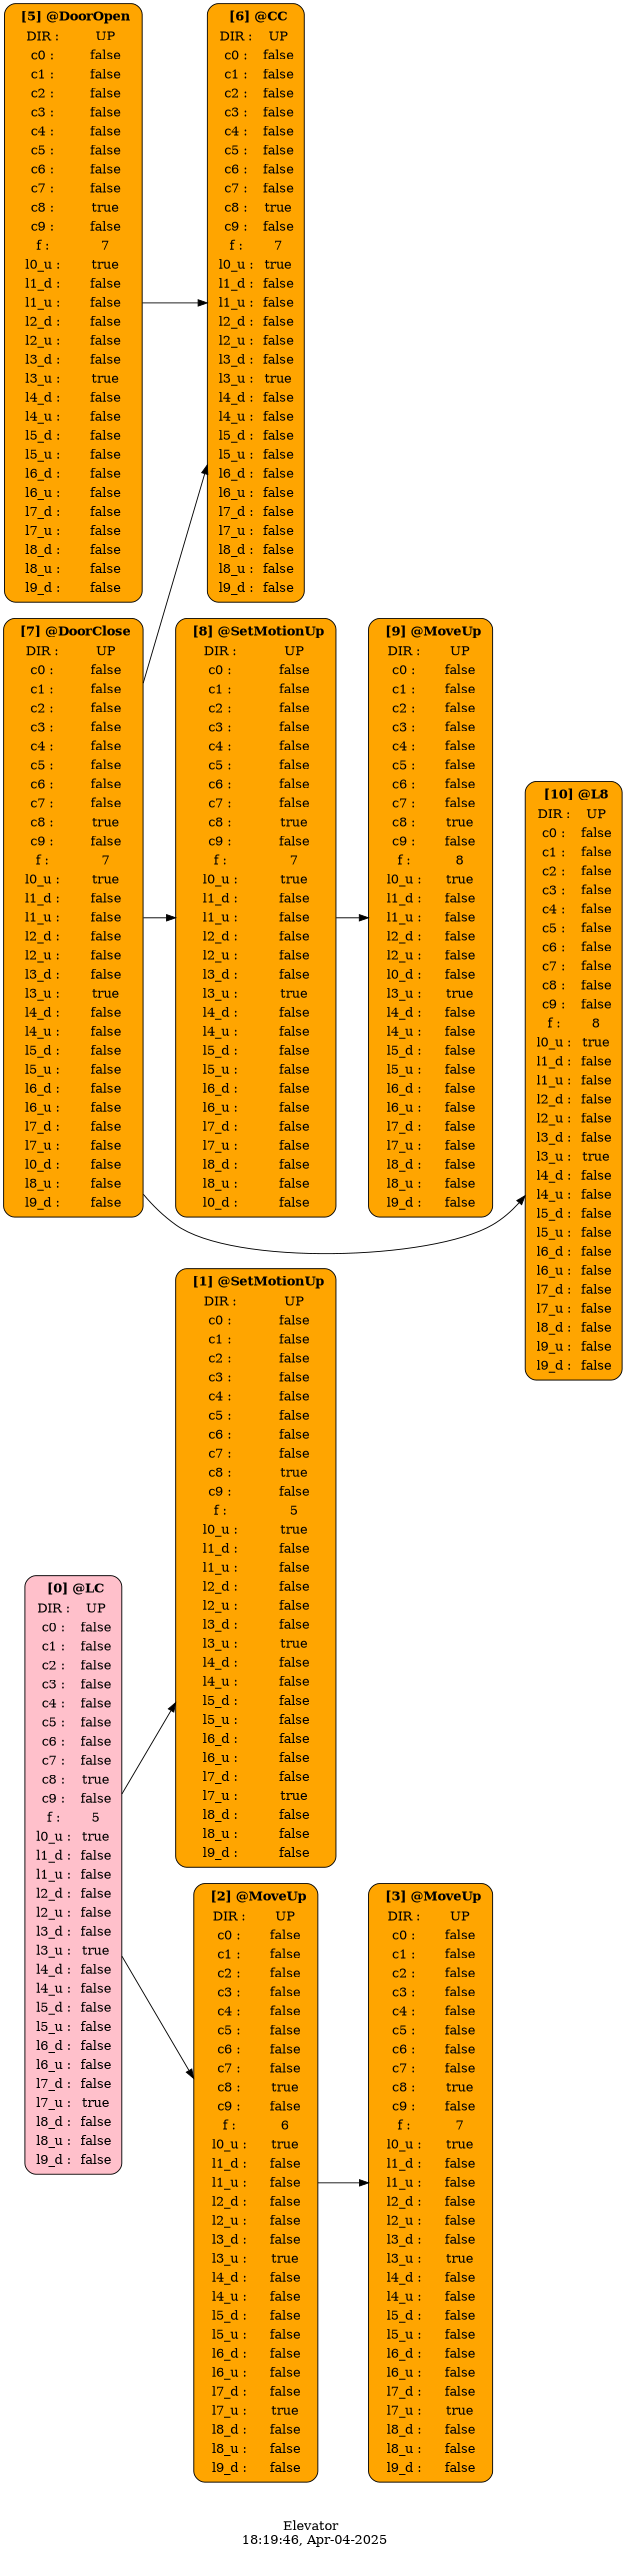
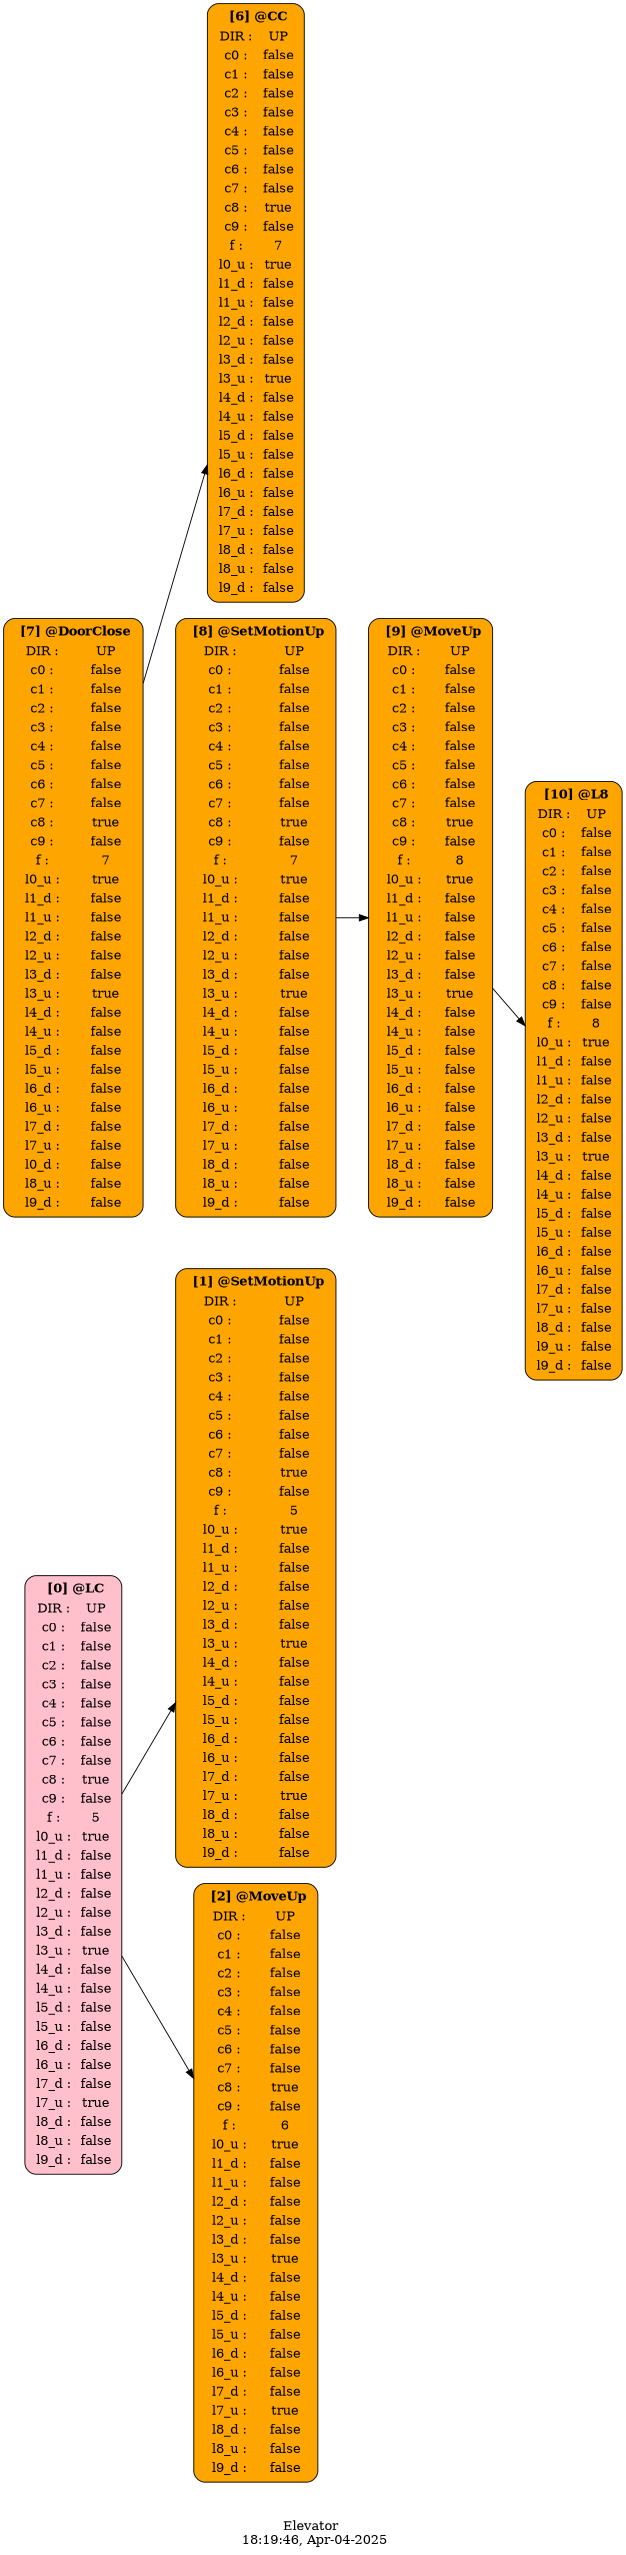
node "[5] @DoorOpen": removed
edge "[7] @DoorClose" -> "[8] @SetMotionUp": removed
node "[9] @MoveUp": text "l0_d :" -> "l3_d :"
node "[8] @SetMotionUp": text "l0_d :" -> "l9_d :"
edge "[7] @DoorClose" -> "[10] @L8": now "[9] @MoveUp" -> "[10] @L8"
node "[3] @MoveUp": removed
